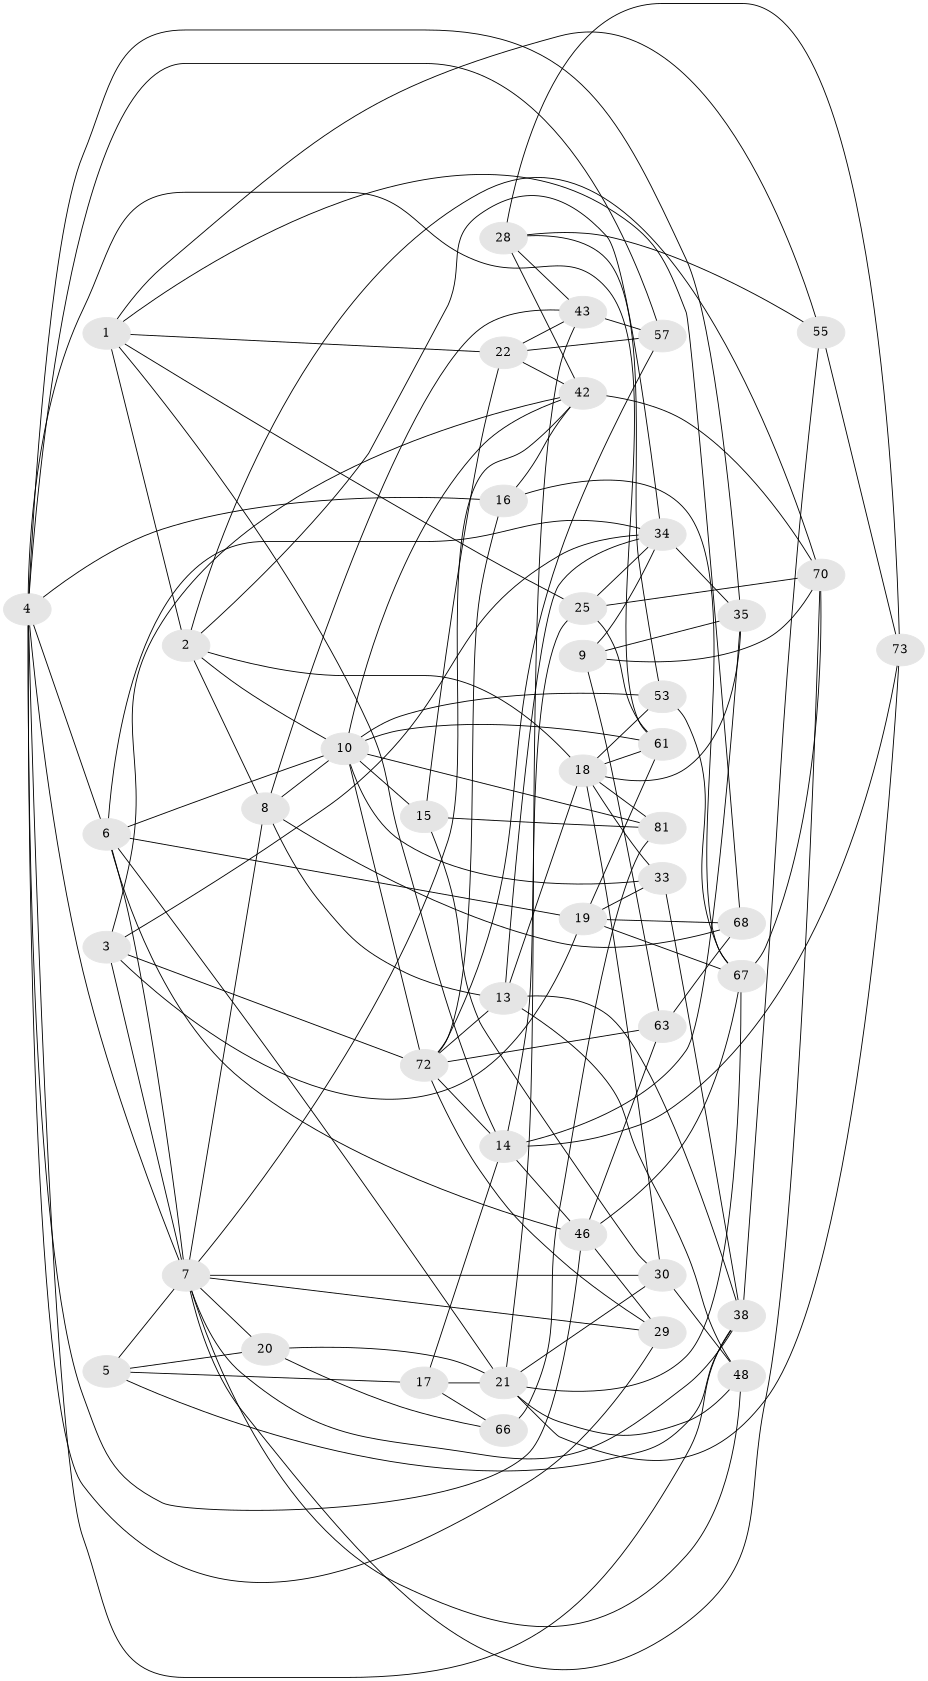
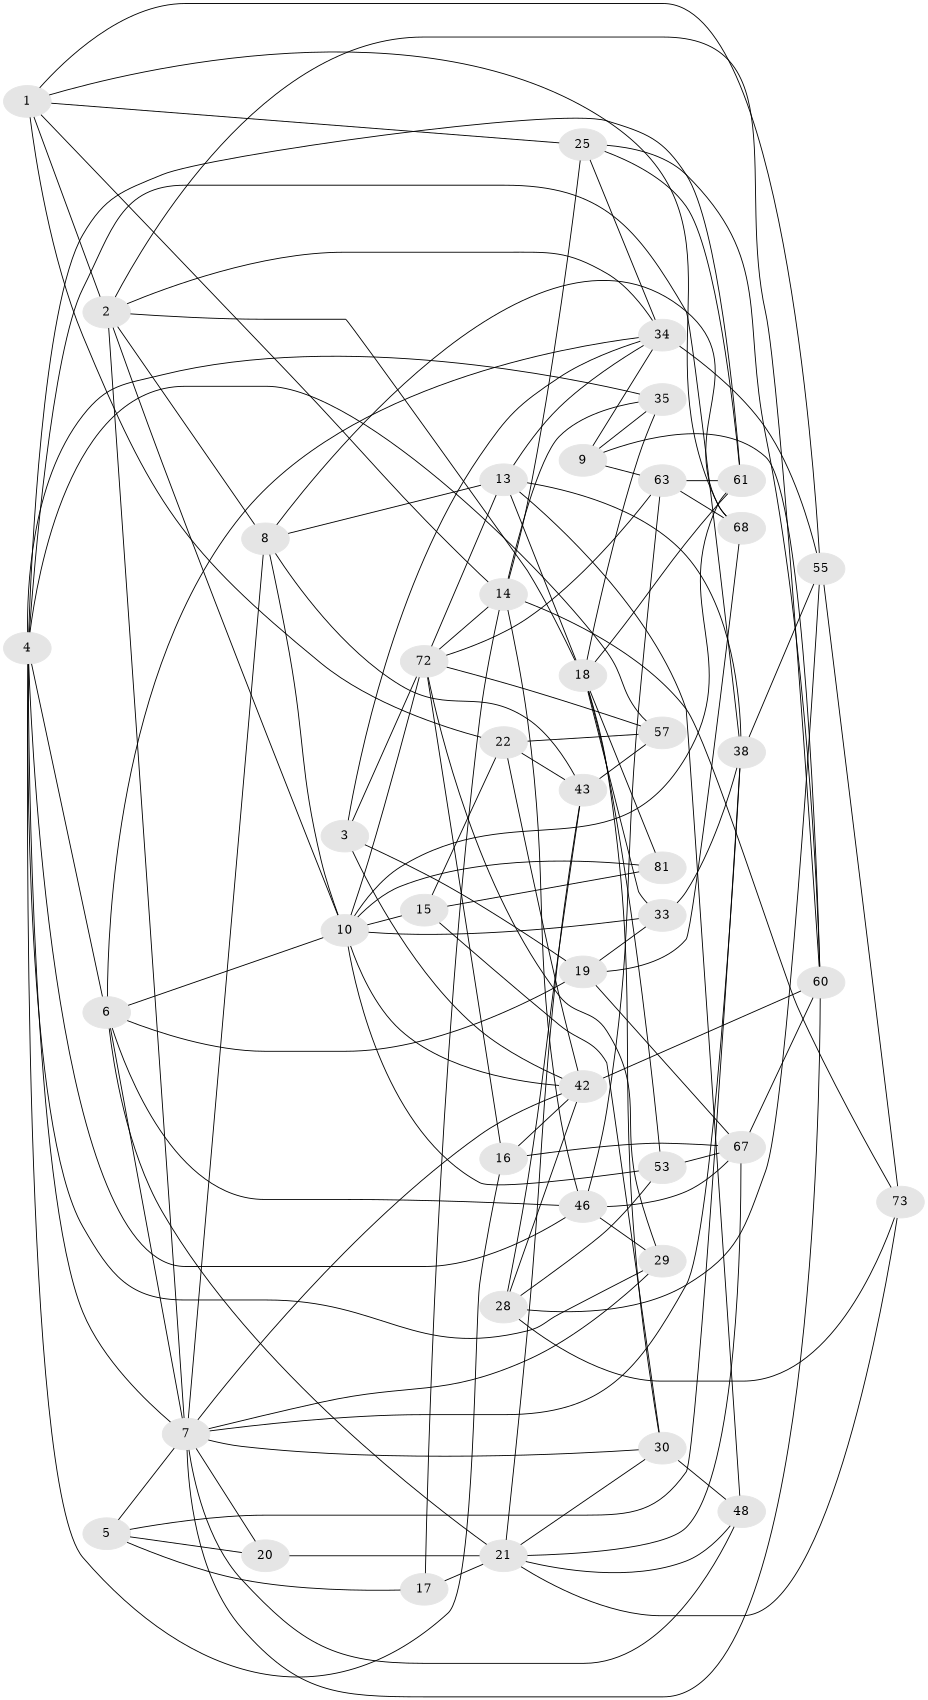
edge "34" -- "35": now "34" -- "55"
node "70": label "70" -> "60"
edge "61" -- "19": now "61" -- "63"
edge "3" -- "7": now "2" -- "7"
node "66": removed
